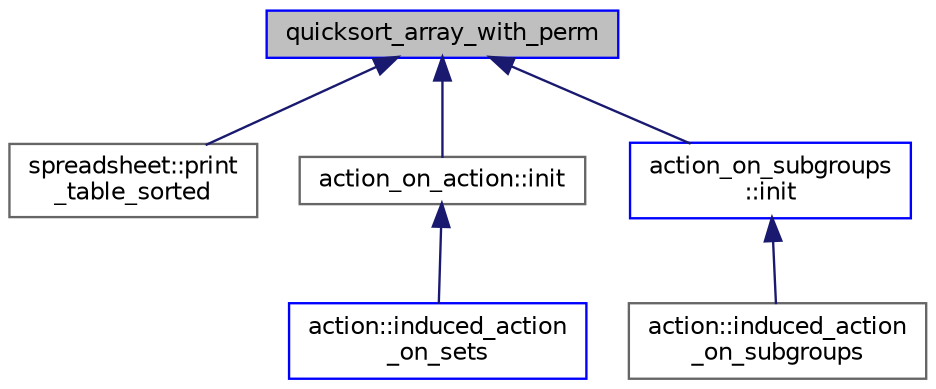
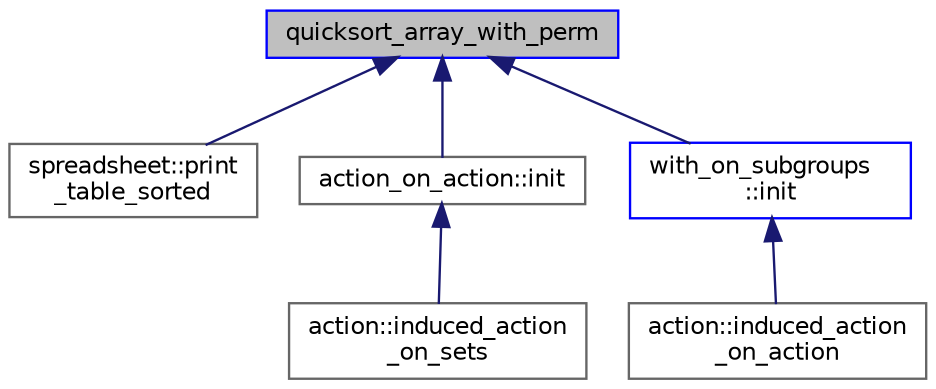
node "action_on_subgroups ::init": label "action_on_subgroups ::init" -> "with_on_subgroups ::init"
node "action::induced_action _on_sets": color blue -> gray40
node "action::induced_action _on_subgroups": label "action::induced_action _on_subgroups" -> "action::induced_action _on_action"
